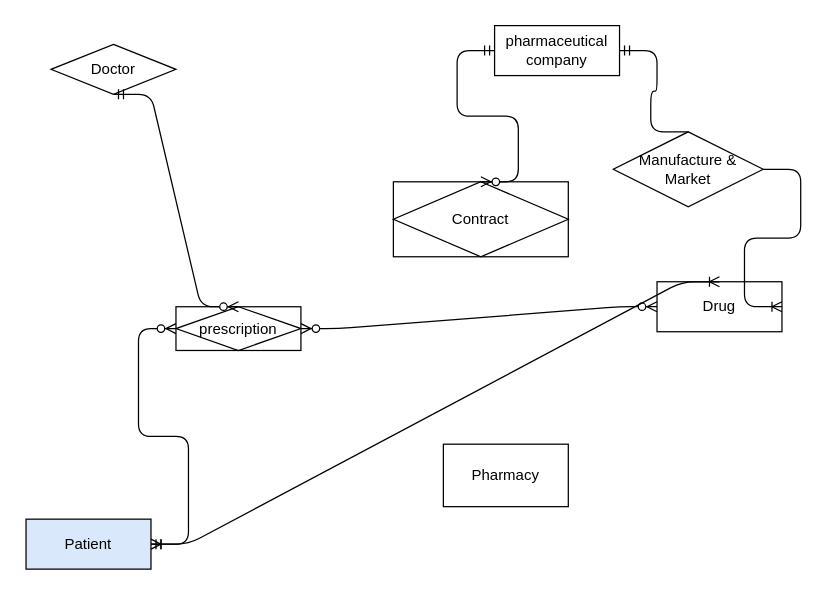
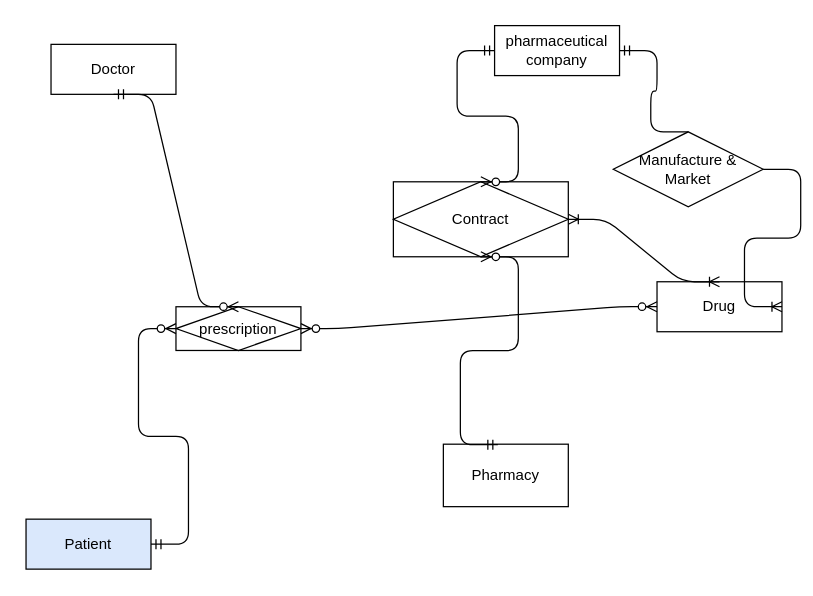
node "Doctor": shape diamond -> rectangle
edge "Contract" -- "Pharmacy": added
edge "Drug" -- "Patient": now "Drug" -- "Contract"
